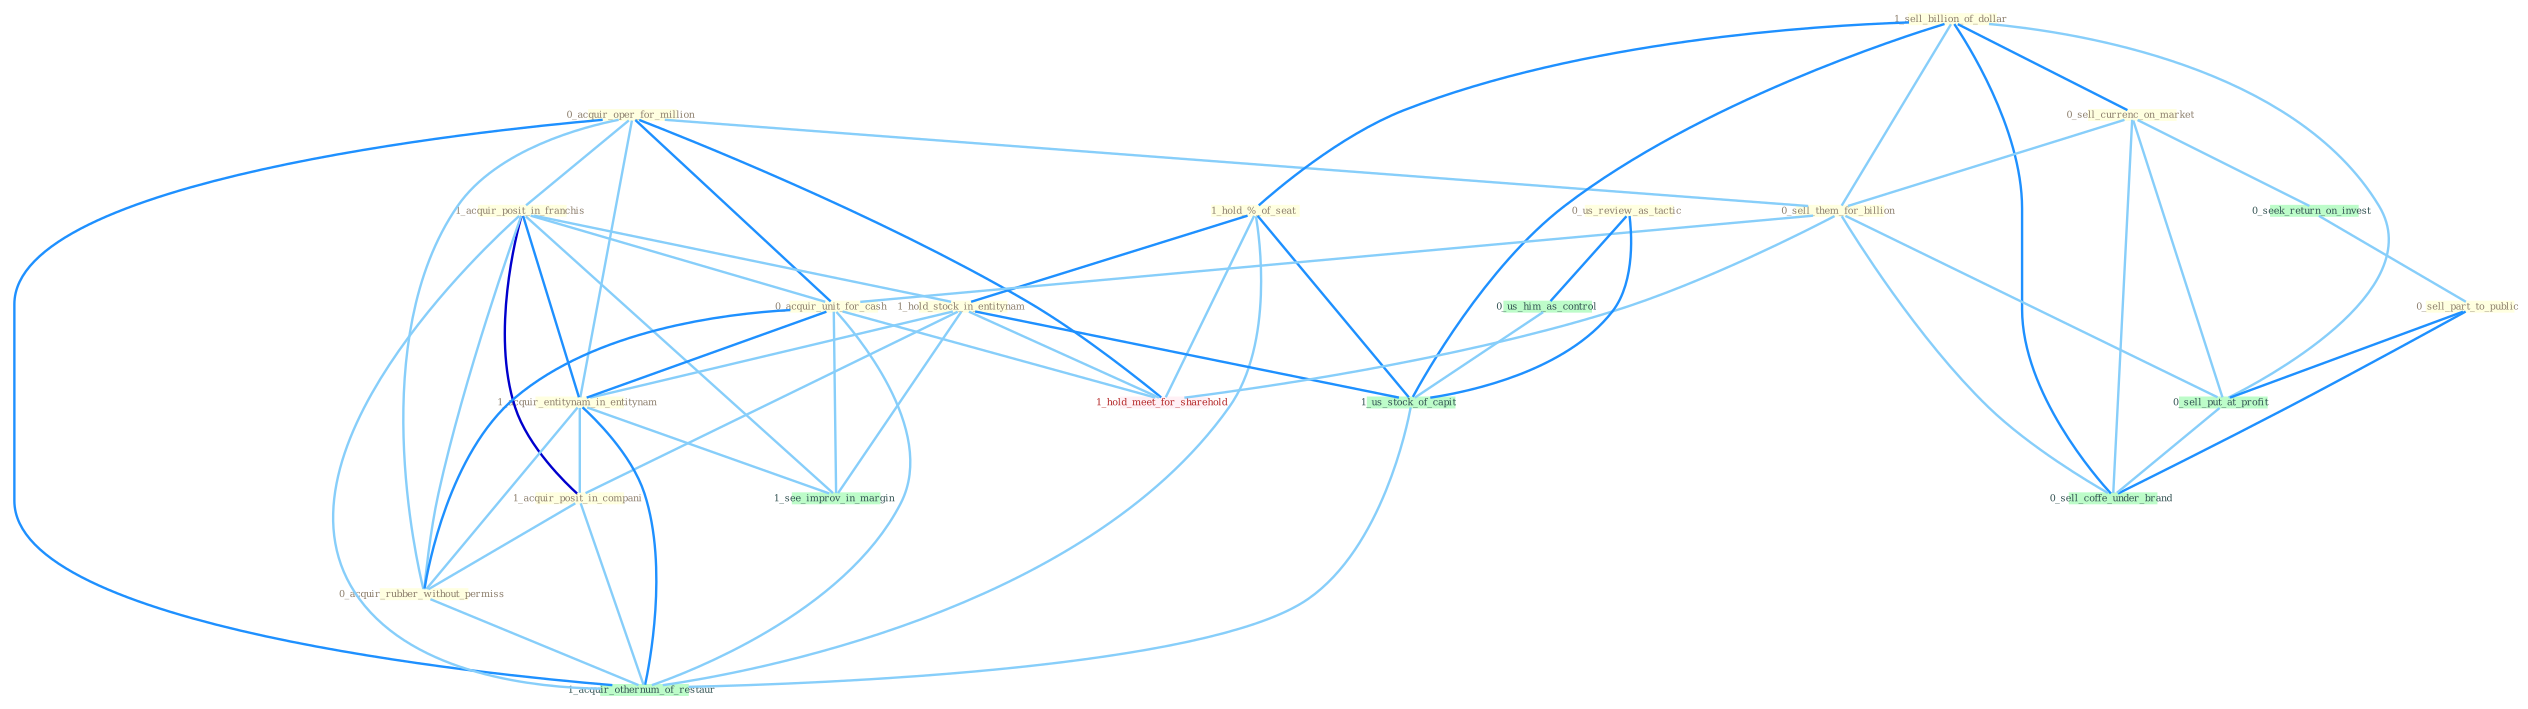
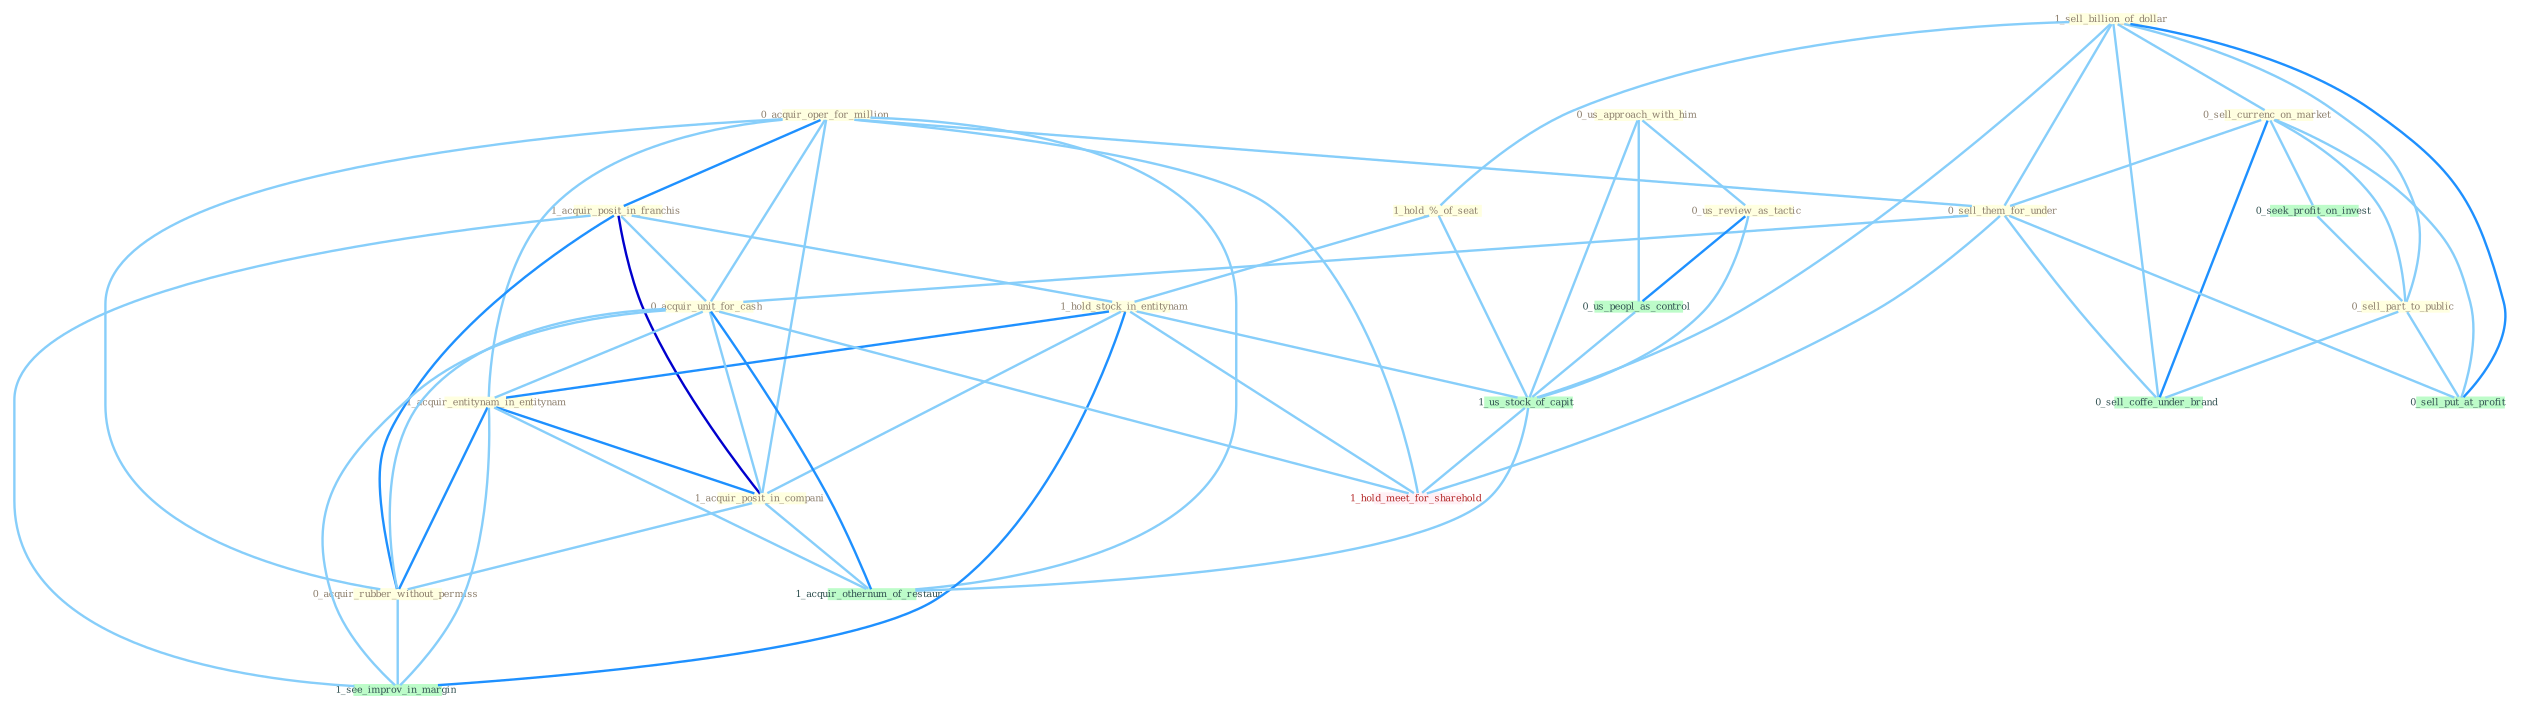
edge "1_sell_billion_of_dollar" -- "1_hold_%_of_seat": color #1e90ff -> #87cefa
edge "1_sell_billion_of_dollar" -- "0_sell_currenc_on_market": color #1e90ff -> #87cefa
edge "1_sell_billion_of_dollar" -- "0_sell_part_to_public": added
node "0_us_approach_with_him": added
edge "1_sell_billion_of_dollar" -- "0_sell_put_at_profit": color #87cefa -> #1e90ff
edge "1_sell_billion_of_dollar" -- "1_us_stock_of_capit": color #1e90ff -> #87cefa
edge "0_acquir_oper_for_million" -- "1_acquir_posit_in_franchis": color #87cefa -> #1e90ff
edge "0_sell_currenc_on_market" -- "0_sell_part_to_public": added
edge "0_acquir_oper_for_million" -- "0_acquir_unit_for_cash": color #1e90ff -> #87cefa
node "0_sell_them_for_billion": label "0_sell_them_for_billion" -> "0_sell_them_for_under"
node "0_seek_return_on_invest": label "0_seek_return_on_invest" -> "0_seek_profit_on_invest"
edge "0_acquir_oper_for_million" -- "1_hold_meet_for_sharehold": color #1e90ff -> #87cefa
edge "1_hold_%_of_seat" -- "1_hold_stock_in_entitynam": color #1e90ff -> #87cefa
edge "1_sell_billion_of_dollar" -- "0_sell_coffe_under_brand": color #1e90ff -> #87cefa
edge "0_sell_currenc_on_market" -- "0_sell_coffe_under_brand": color #87cefa -> #1e90ff
edge "1_acquir_posit_in_franchis" -- "1_acquir_entitynam_in_entitynam": removed
edge "1_hold_%_of_seat" -- "1_hold_meet_for_sharehold": now "1_us_stock_of_capit" -- "1_hold_meet_for_sharehold"
edge "1_hold_%_of_seat" -- "1_us_stock_of_capit": color #1e90ff -> #87cefa
node "0_us_him_as_control": label "0_us_him_as_control" -> "0_us_peopl_as_control"
edge "0_acquir_oper_for_million" -- "1_acquir_posit_in_compani": added
edge "0_us_review_as_tactic" -- "1_us_stock_of_capit": color #1e90ff -> #87cefa
edge "1_hold_stock_in_entitynam" -- "1_us_stock_of_capit": color #1e90ff -> #87cefa
edge "0_acquir_unit_for_cash" -- "1_acquir_entitynam_in_entitynam": color #1e90ff -> #87cefa
edge "1_hold_stock_in_entitynam" -- "1_acquir_entitynam_in_entitynam": color #87cefa -> #1e90ff
edge "0_sell_part_to_public" -- "0_sell_put_at_profit": color #1e90ff -> #87cefa
edge "0_acquir_unit_for_cash" -- "0_acquir_rubber_without_permiss": color #1e90ff -> #87cefa
edge "1_hold_stock_in_entitynam" -- "1_see_improv_in_margin": color #87cefa -> #1e90ff
edge "1_acquir_posit_in_franchis" -- "0_acquir_rubber_without_permiss": color #87cefa -> #1e90ff
edge "0_acquir_unit_for_cash" -- "1_acquir_posit_in_compani": added
edge "0_sell_part_to_public" -- "0_sell_coffe_under_brand": color #1e90ff -> #87cefa
edge "0_acquir_oper_for_million" -- "1_acquir_othernum_of_restaur": color #1e90ff -> #87cefa
edge "1_acquir_entitynam_in_entitynam" -- "1_acquir_posit_in_compani": color #87cefa -> #1e90ff
edge "0_sell_put_at_profit" -- "0_sell_coffe_under_brand": removed
edge "1_acquir_entitynam_in_entitynam" -- "0_acquir_rubber_without_permiss": color #87cefa -> #1e90ff
edge "1_acquir_posit_in_franchis" -- "1_acquir_othernum_of_restaur": removed
edge "1_acquir_entitynam_in_entitynam" -- "1_acquir_othernum_of_restaur": color #1e90ff -> #87cefa
edge "0_acquir_unit_for_cash" -- "1_acquir_othernum_of_restaur": color #87cefa -> #1e90ff
edge "1_hold_%_of_seat" -- "1_acquir_othernum_of_restaur": removed
edge "0_acquir_rubber_without_permiss" -- "1_acquir_othernum_of_restaur": now "0_acquir_rubber_without_permiss" -- "1_see_improv_in_margin"
